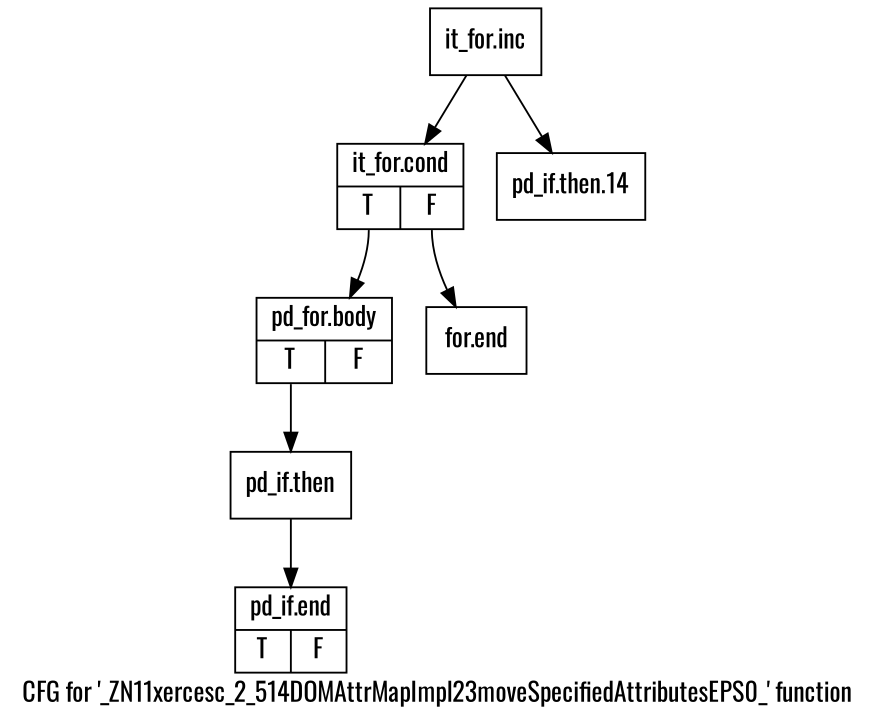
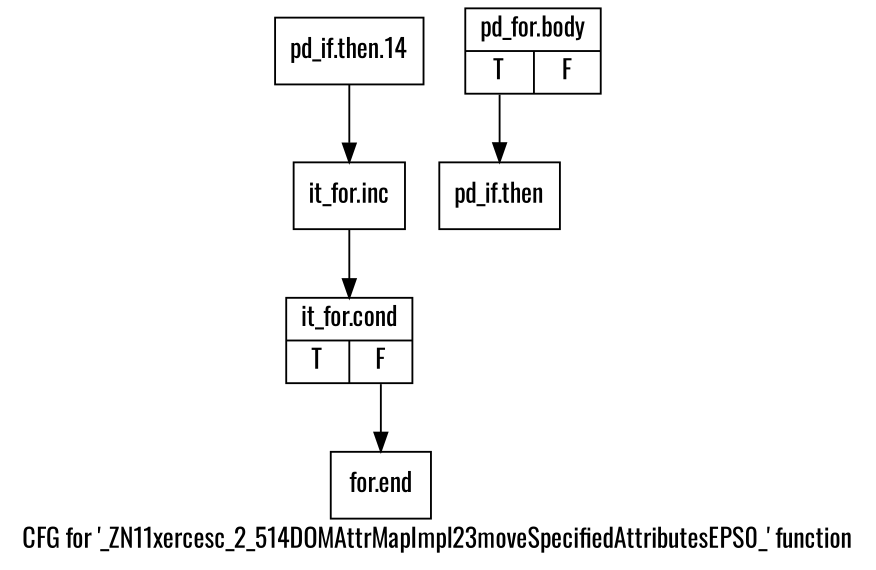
edge "it_for.inc" -> "pd_if.then.14": reversed
edge "it_for.cond" -> "pd_for.body": removed
node "pd_if.end": removed
